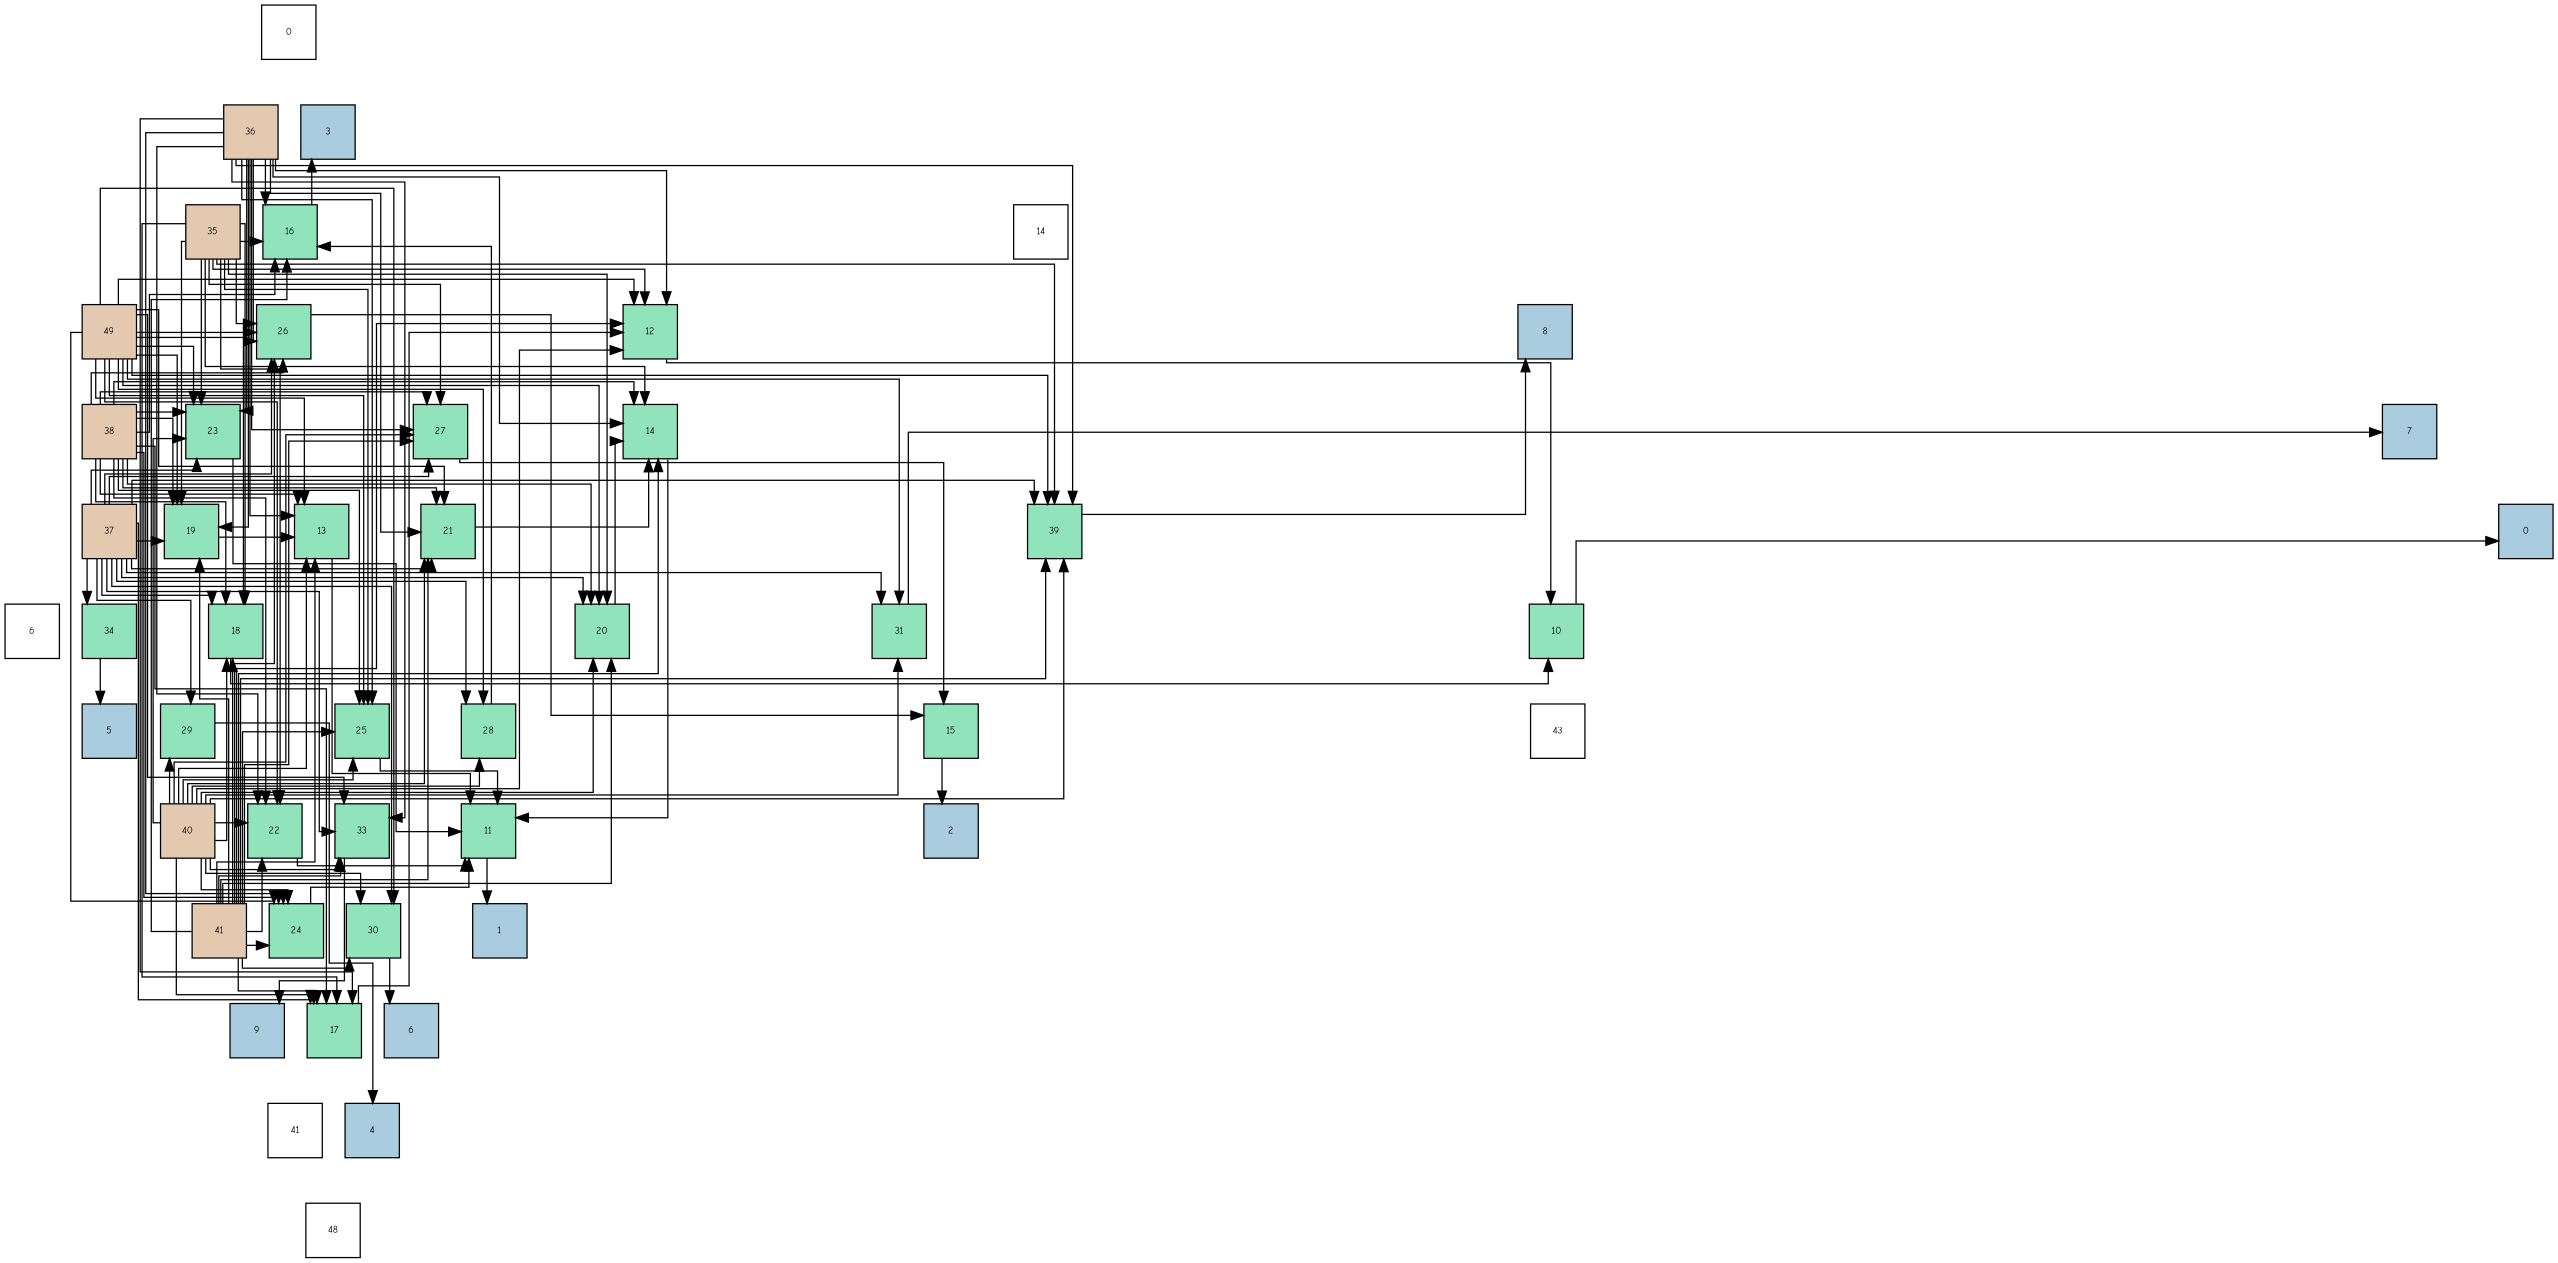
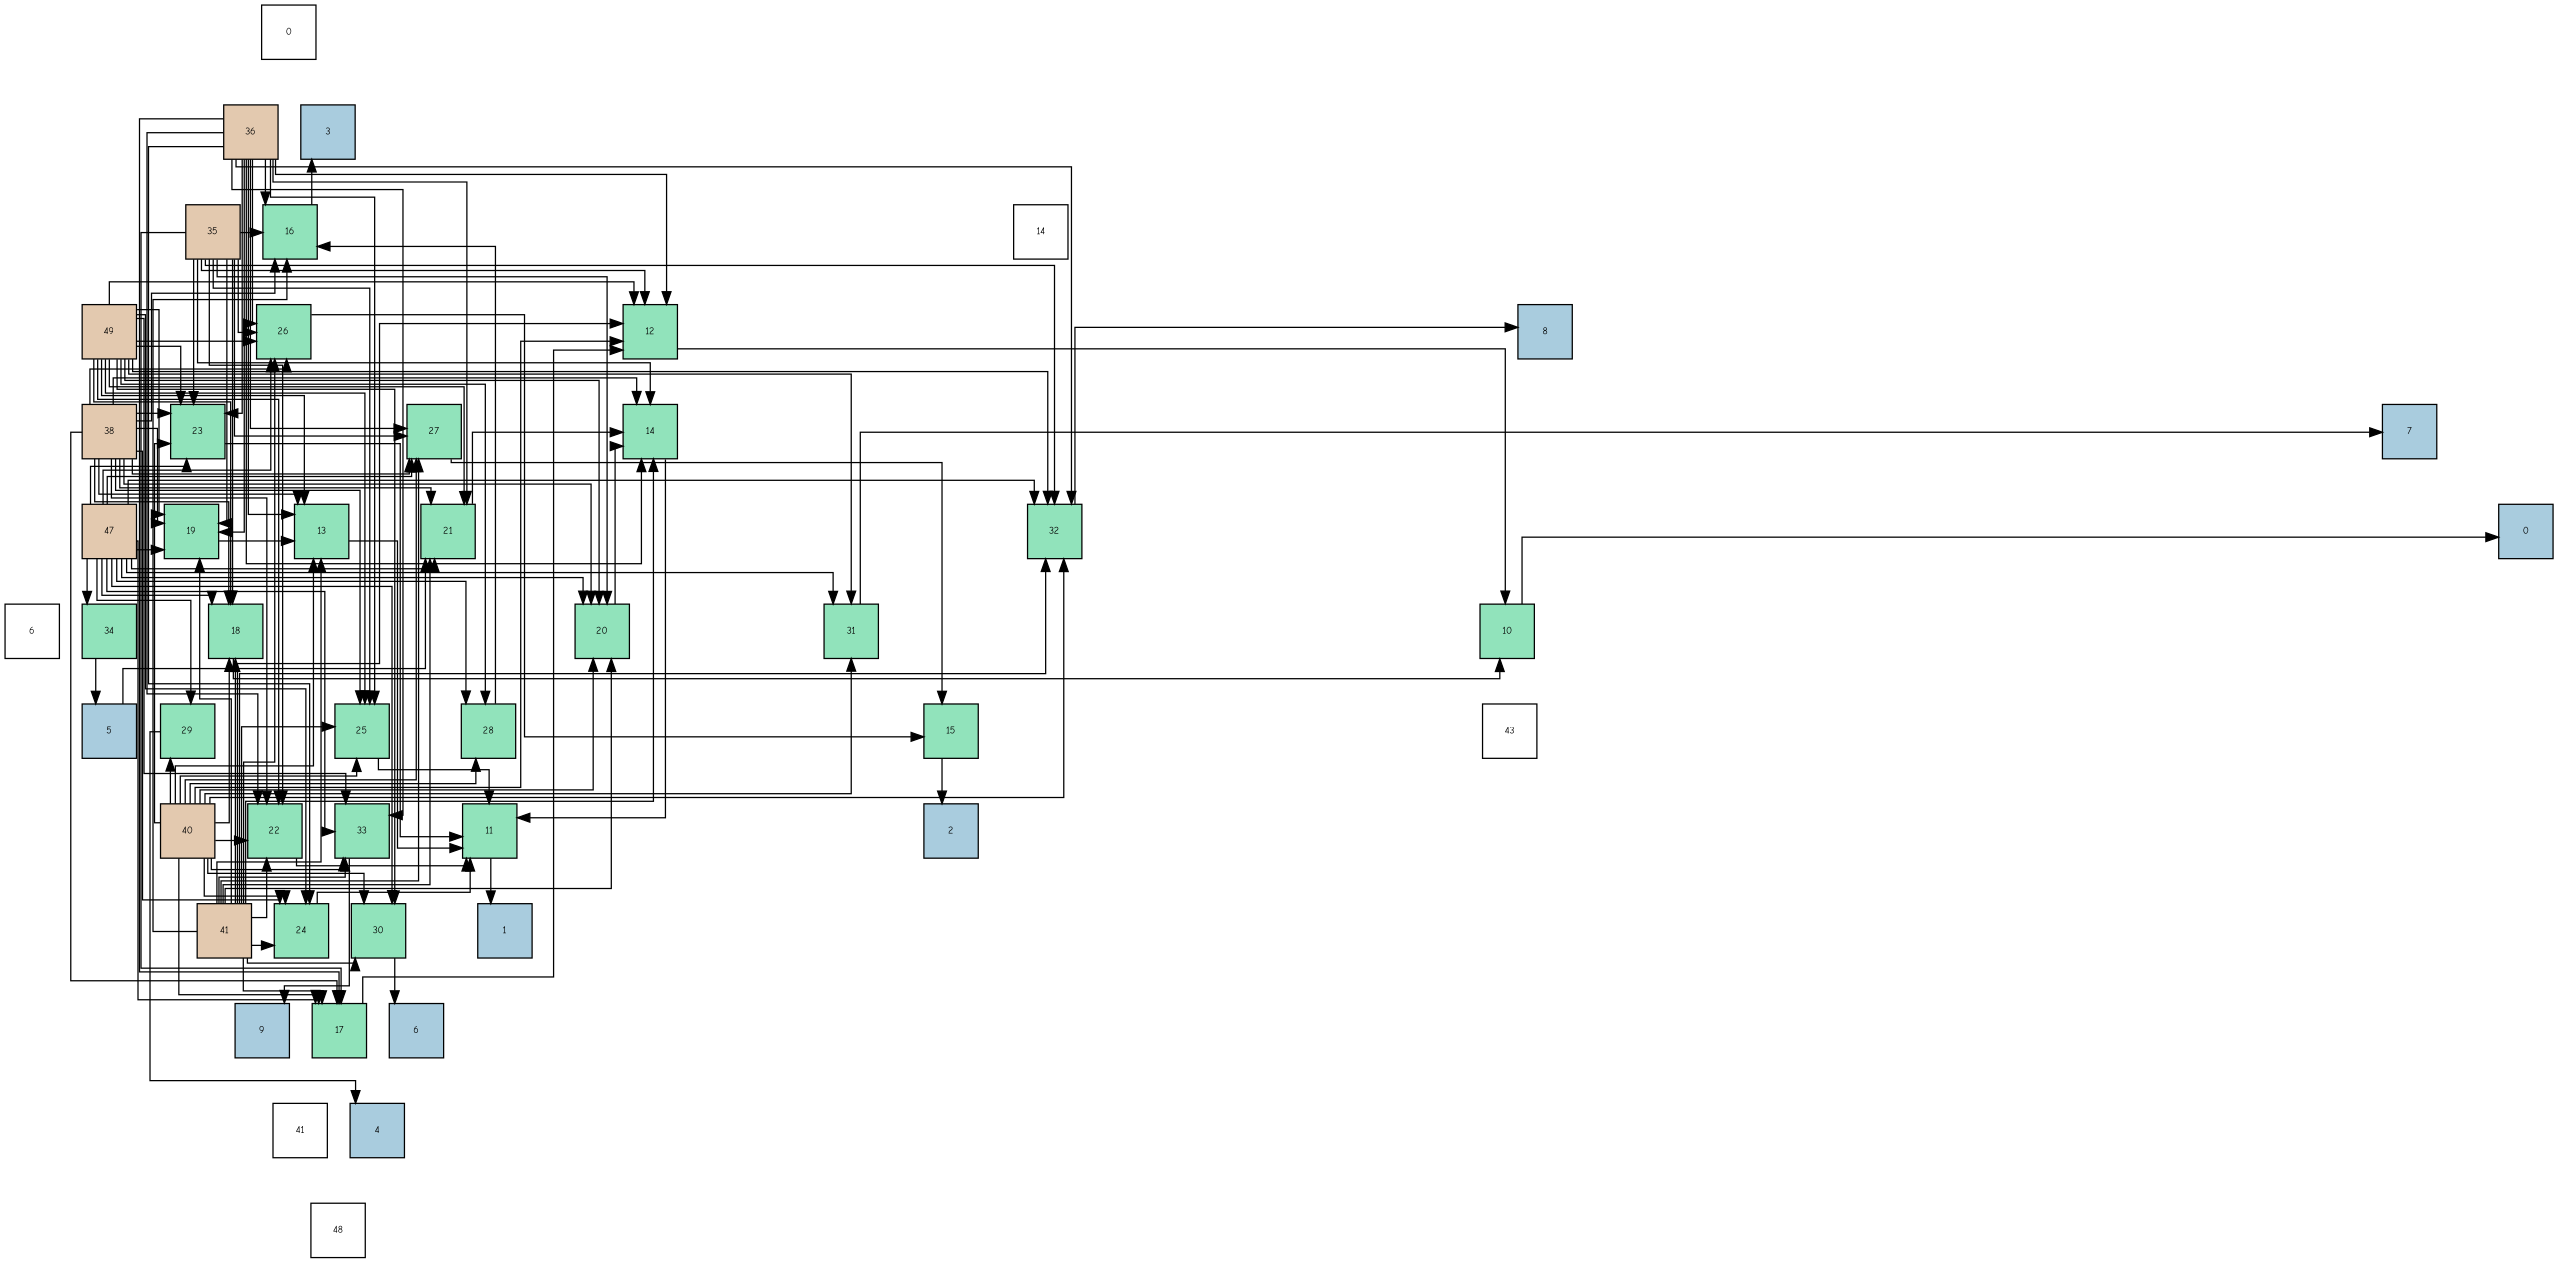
node "37": label "37" -> "47"
node "39": label "39" -> "32"
edge "40" -> "21": now "5" -> "21"
